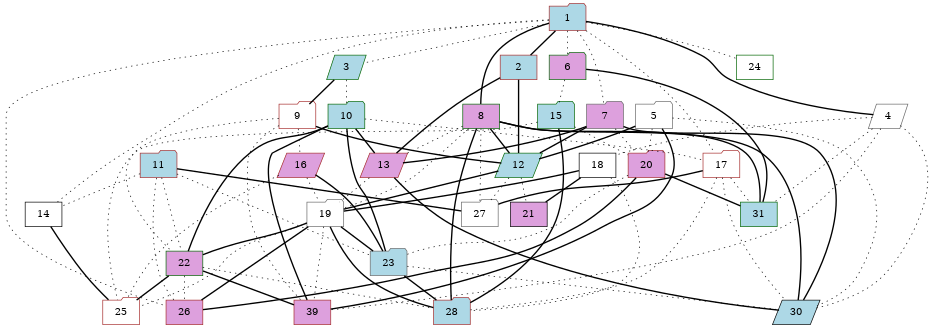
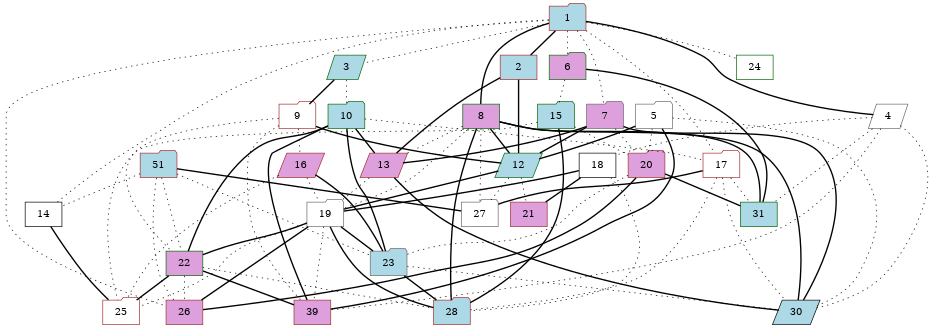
node "11": label "11" -> "51"
node "21": color black -> brown
